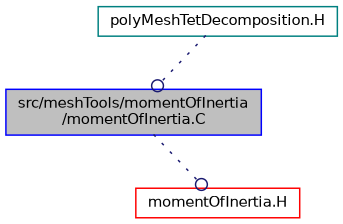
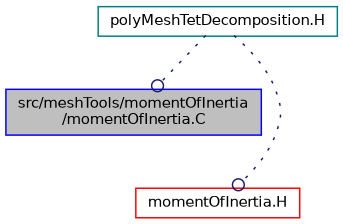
edge "src/meshTools/momentOfInertia /momentOfInertia.C" -> "momentOfInertia.H": now "polyMeshTetDecomposition.H" -> "momentOfInertia.H"
